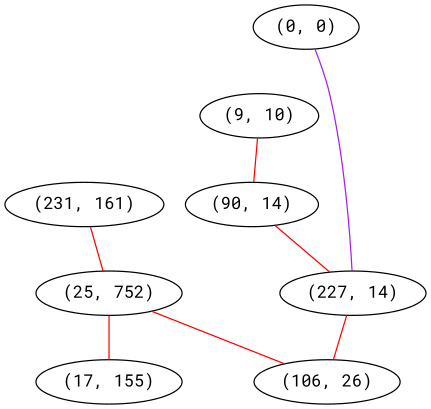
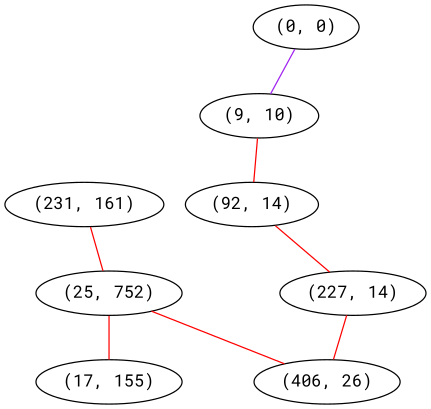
edge "(0, 0)" -- "(227, 14)": now "(0, 0)" -- "(9, 10)"
node "(90, 14)": label "(90, 14)" -> "(92, 14)"
node "(106, 26)": label "(106, 26)" -> "(406, 26)"
